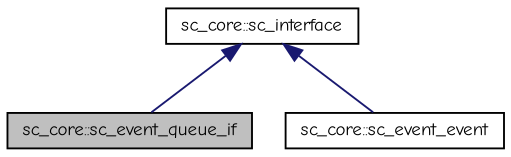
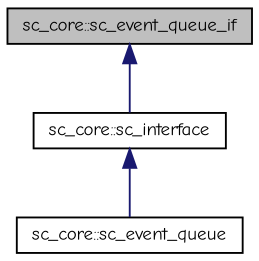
edge "sc_core::sc_event_queue_if" -> "sc_core::sc_interface": reversed
node "sc_core::sc_event_event": label "sc_core::sc_event_event" -> "sc_core::sc_event_queue"
